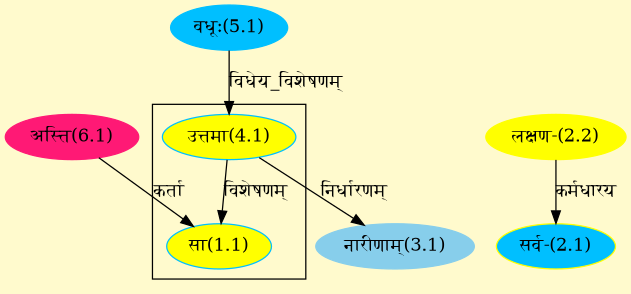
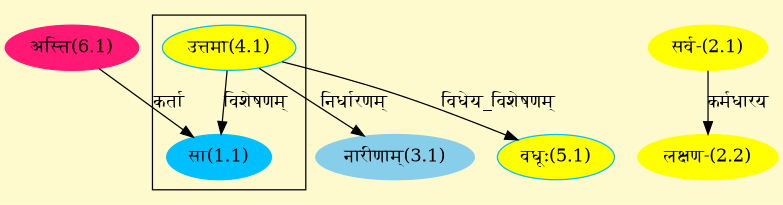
node "वधूः(5.1)": fillcolor #00bfff -> #ffff00
edge "वधूः(5.1)" -> "उत्तमा(4.1)": reversed
edge "लक्षण-(2.2)" -> "सर्व-(2.1)": reversed
node "सा(1.1)": fillcolor #ffff00 -> #00bfff
node "सर्व-(2.1)": fillcolor #00bfff -> #ffff00
